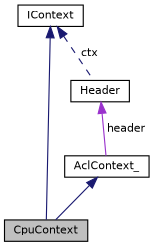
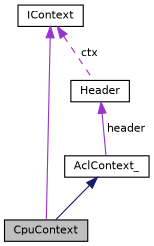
edge "Header" -> "IContext": color midnightblue -> darkorchid3
edge "CpuContext" -> "IContext": color midnightblue -> darkorchid3
